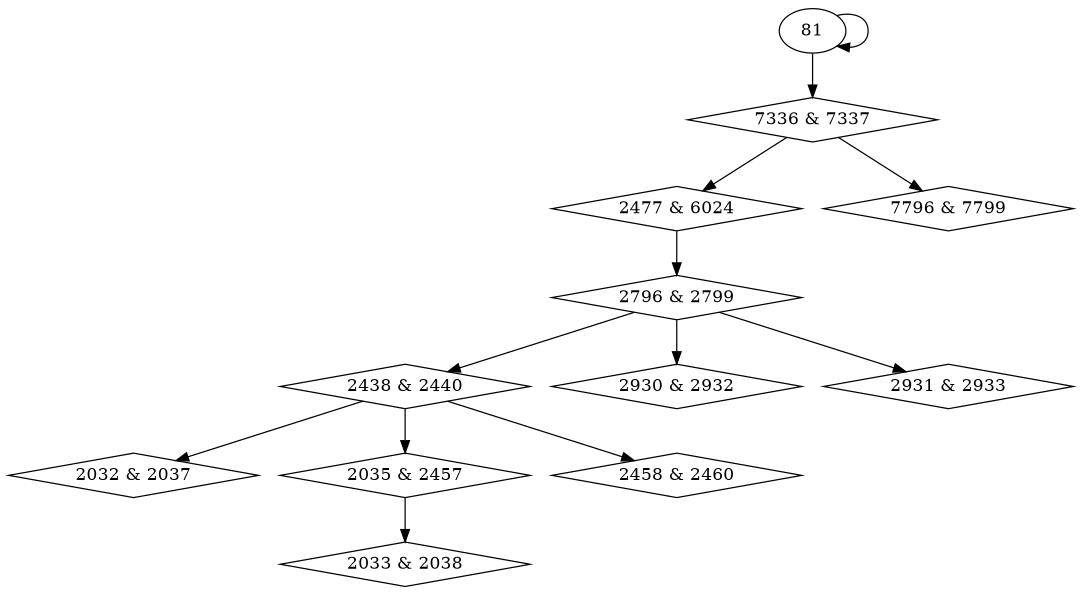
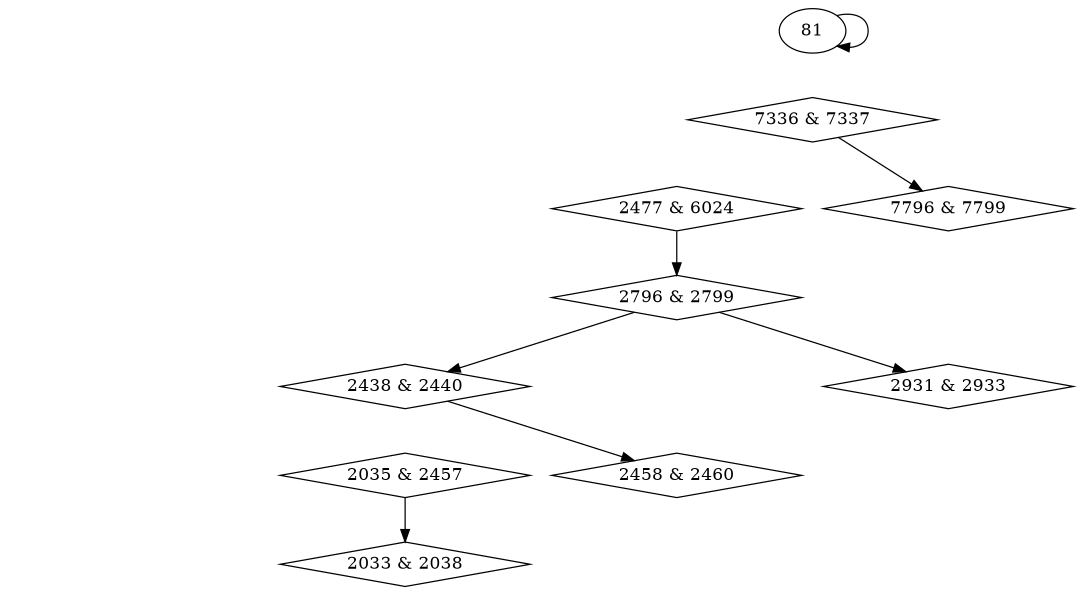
edge "81" -> "7336 & 7337": removed
edge "7336 & 7337" -> "2477 & 6024": removed
node "2930 & 2932": removed
edge "2438 & 2440" -> "2035 & 2457": removed
node "2032 & 2037": removed
